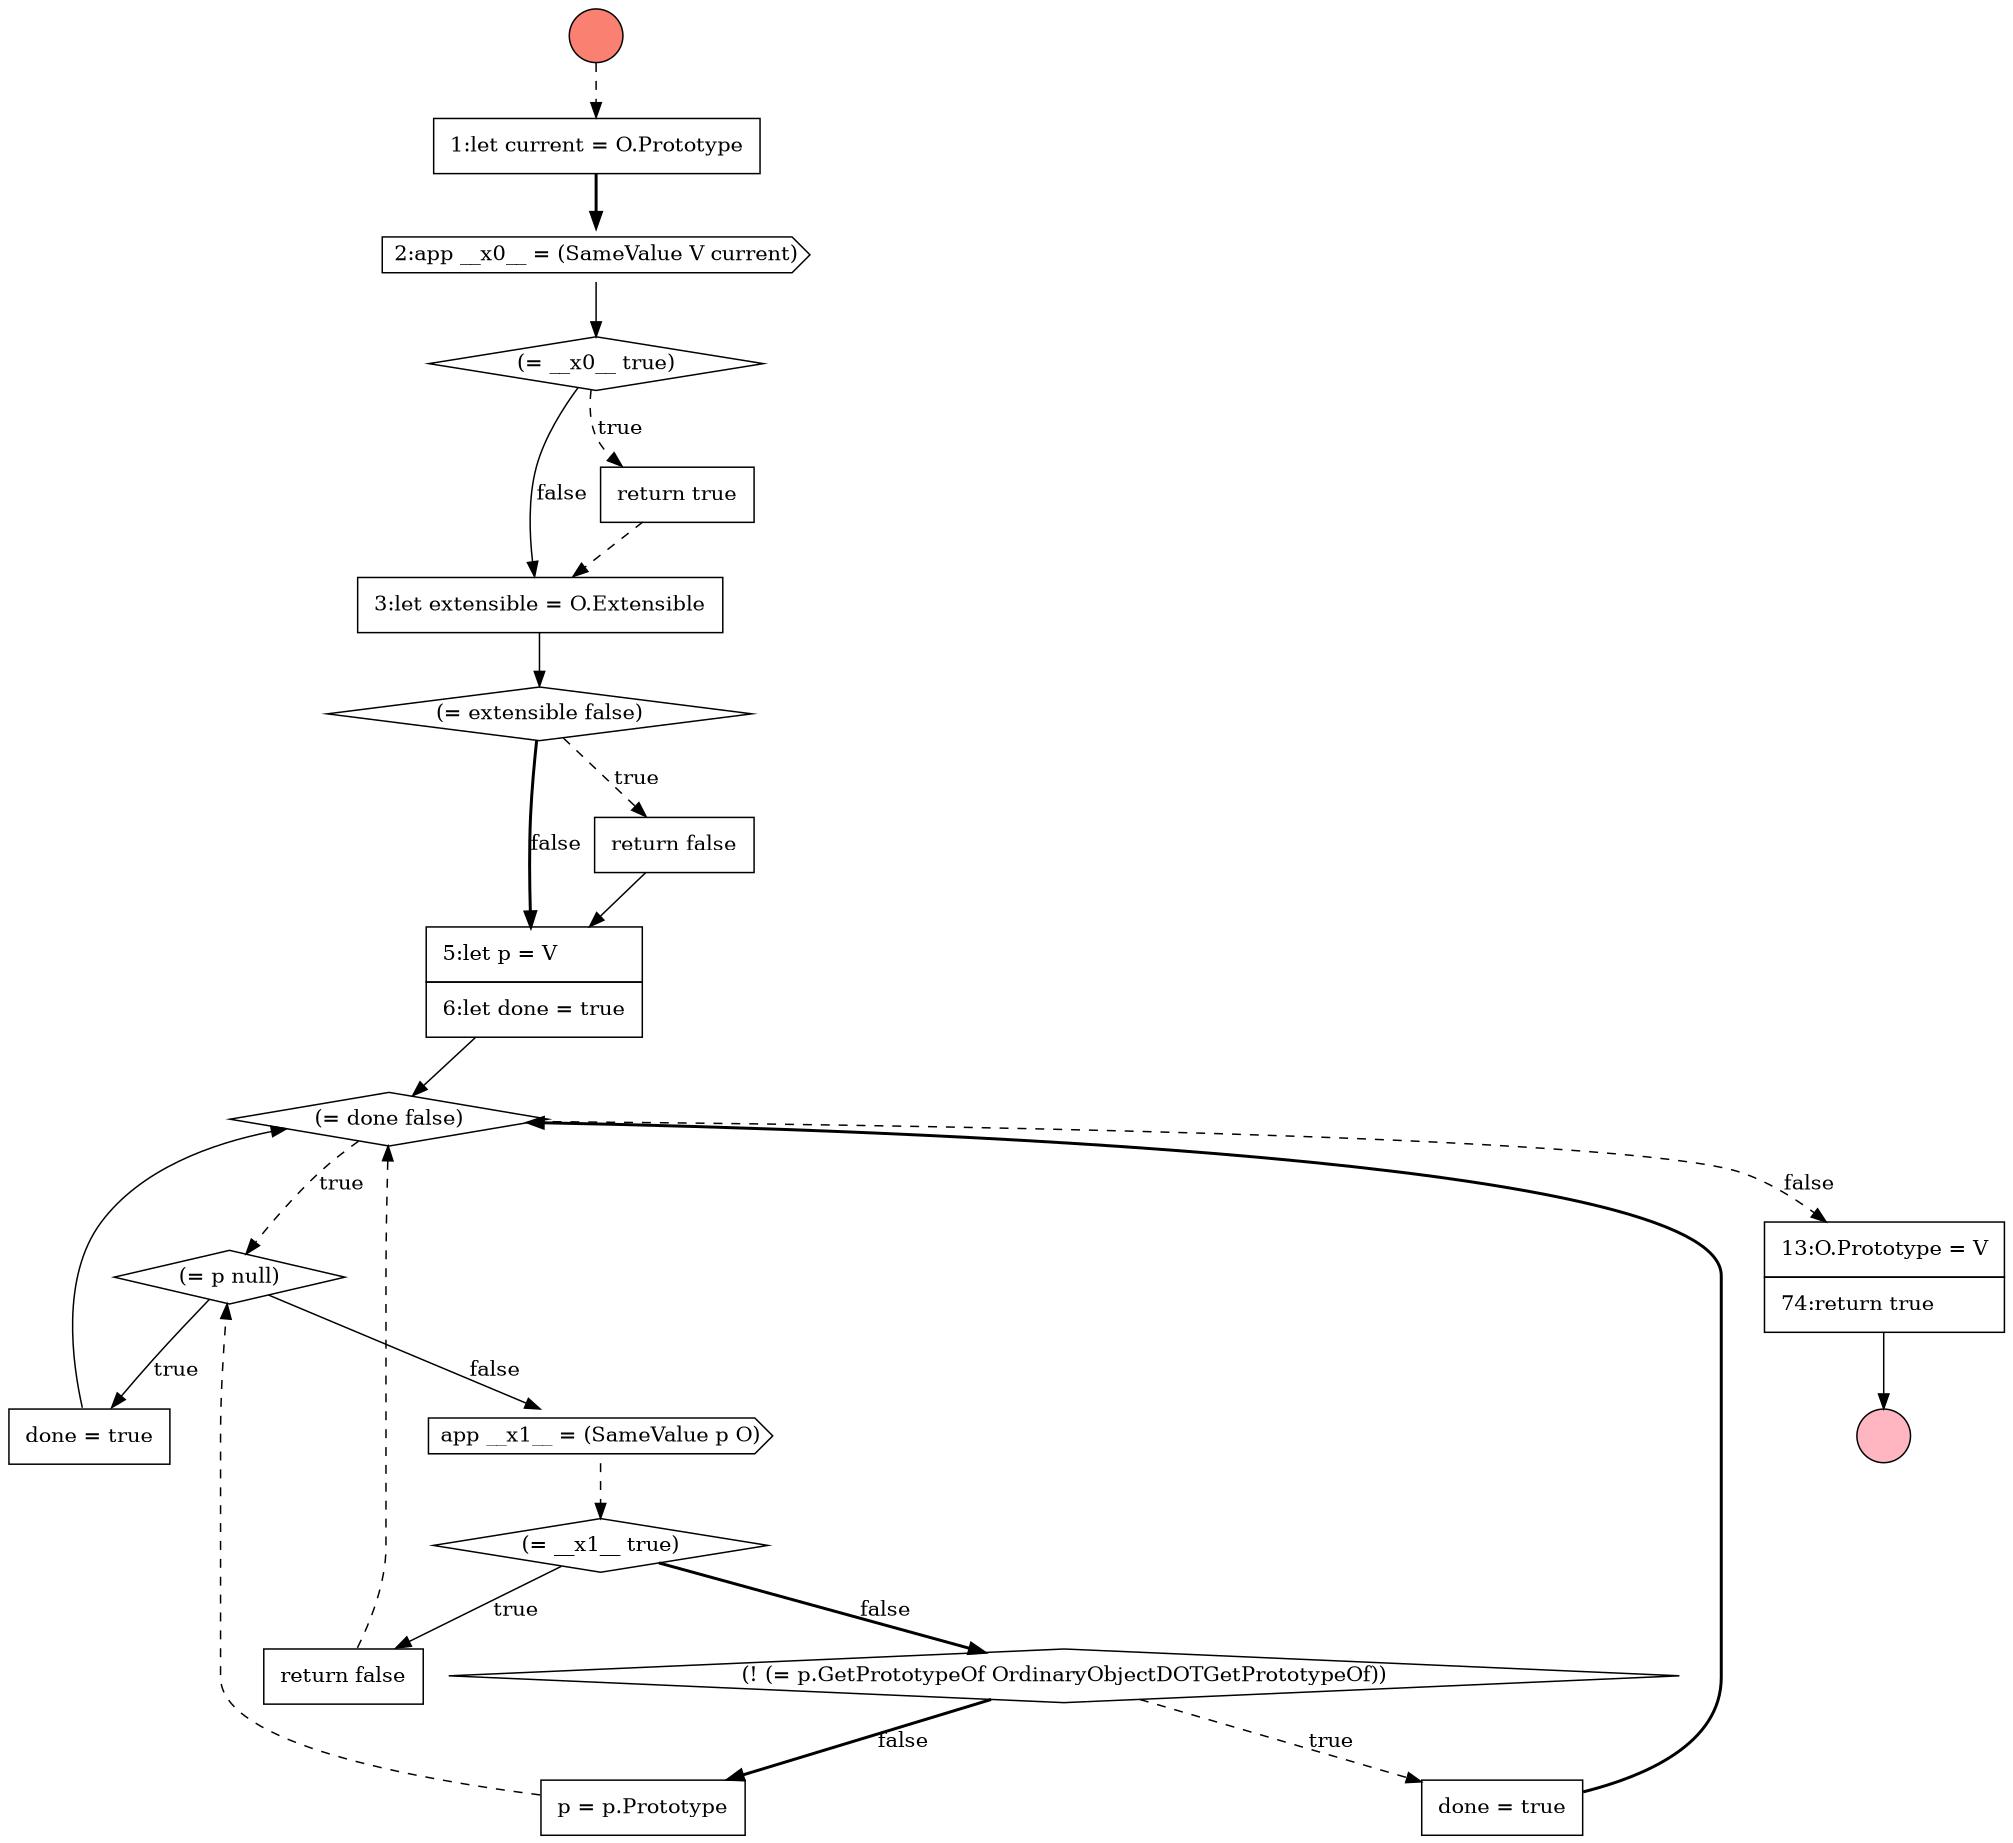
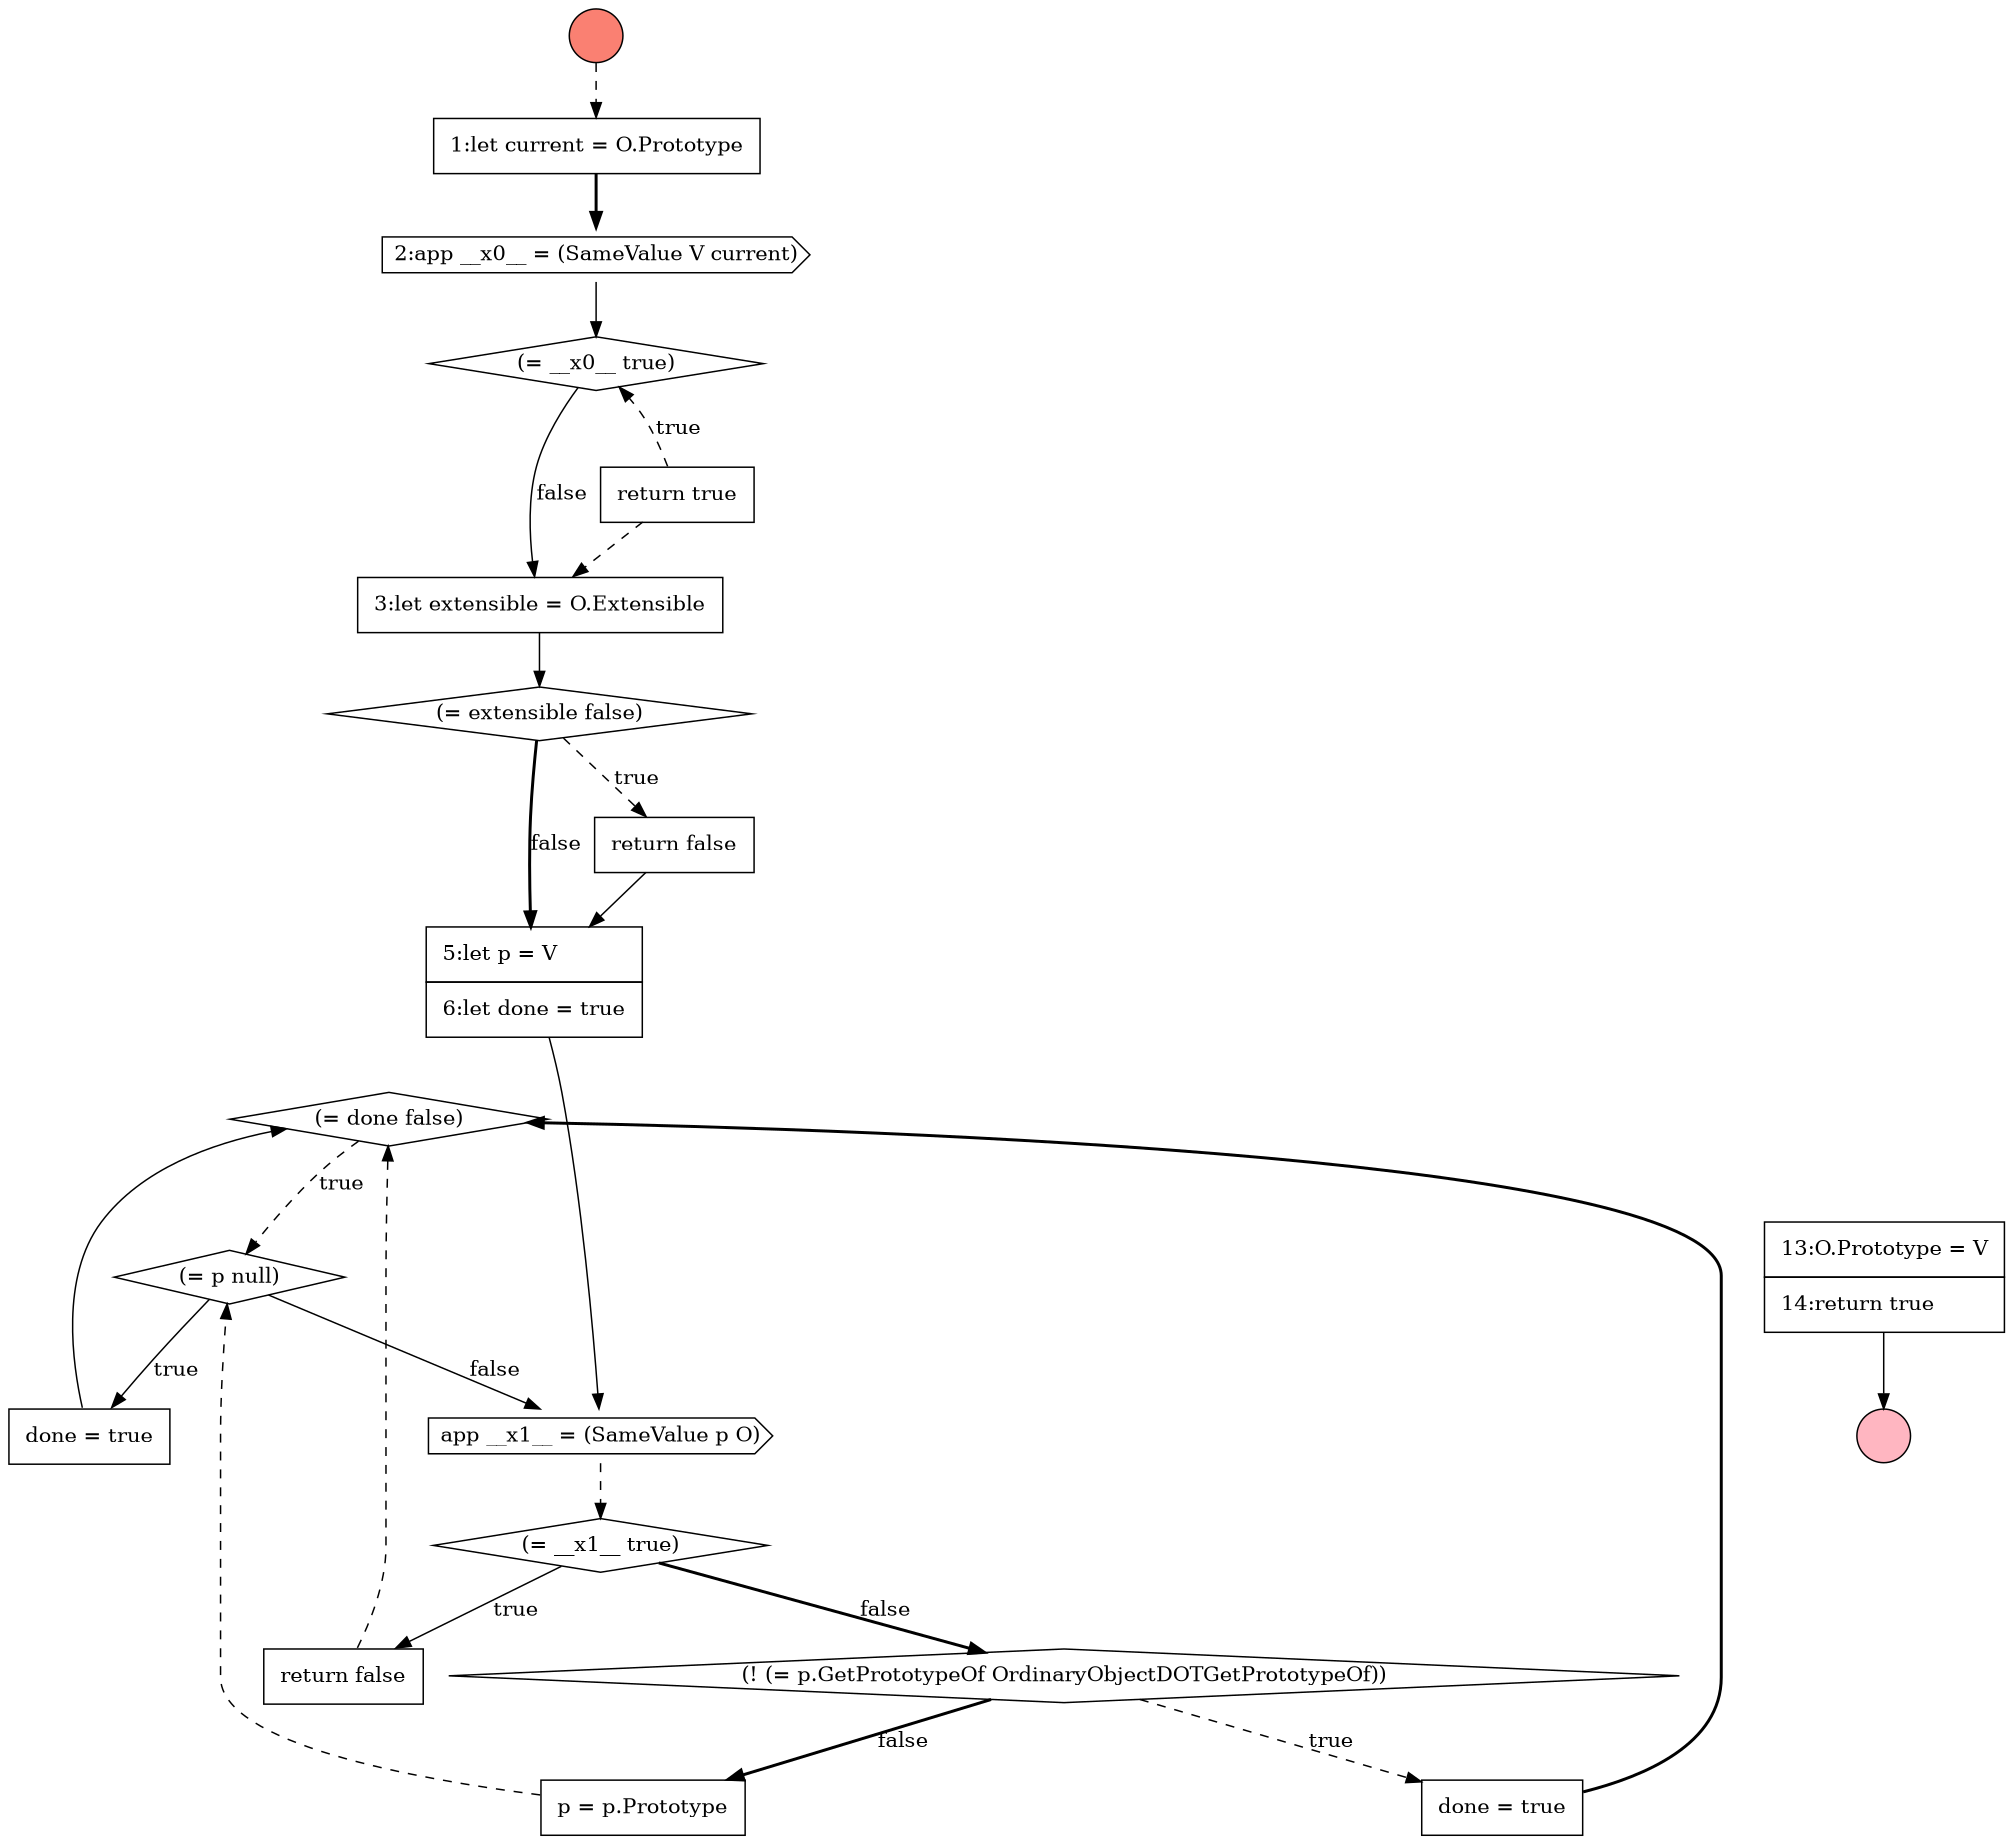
edge "(= __x0__ true)" -> "return true": reversed
edge "5:let p = V" -> "(= done false)": now "5:let p = V" -> "app __x1__ = (SameValue p O)"
edge "(= done false)" -> "13:O.Prototype = V": removed, label "false"
node "13:O.Prototype = V": text "74:return true" -> "14:return true"
